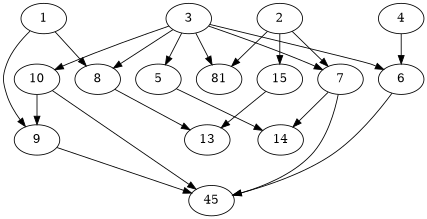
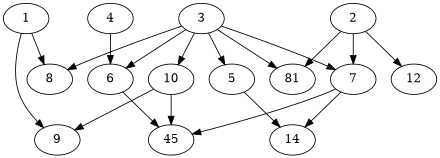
node "15": label "15" -> "12"
node "13": removed
edge "9" -> "45": removed
